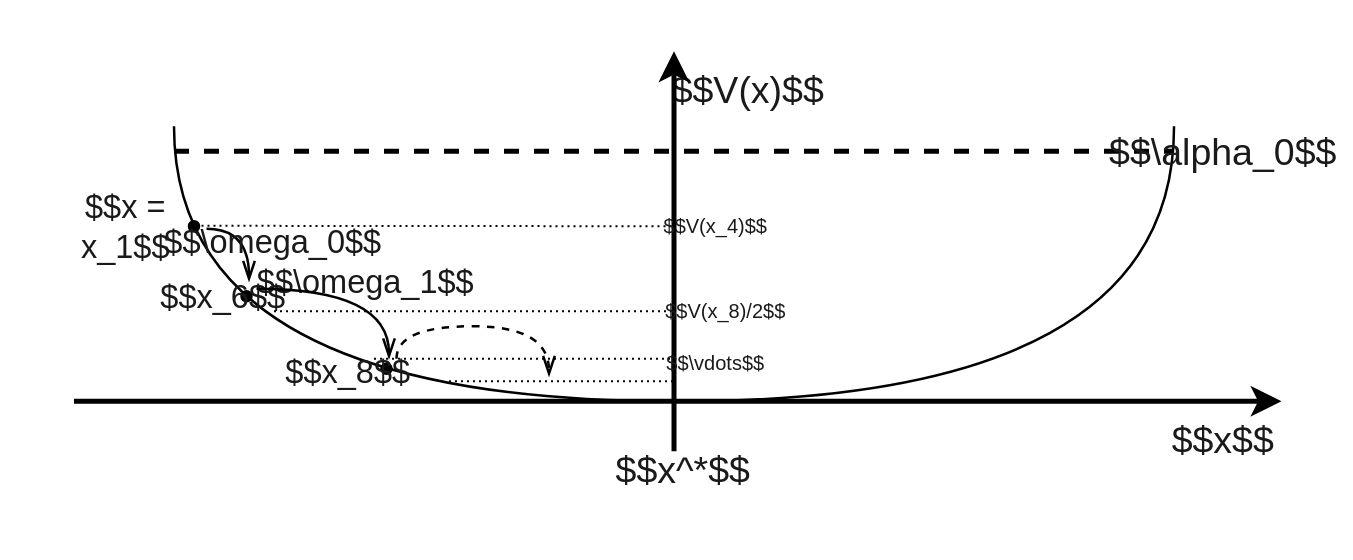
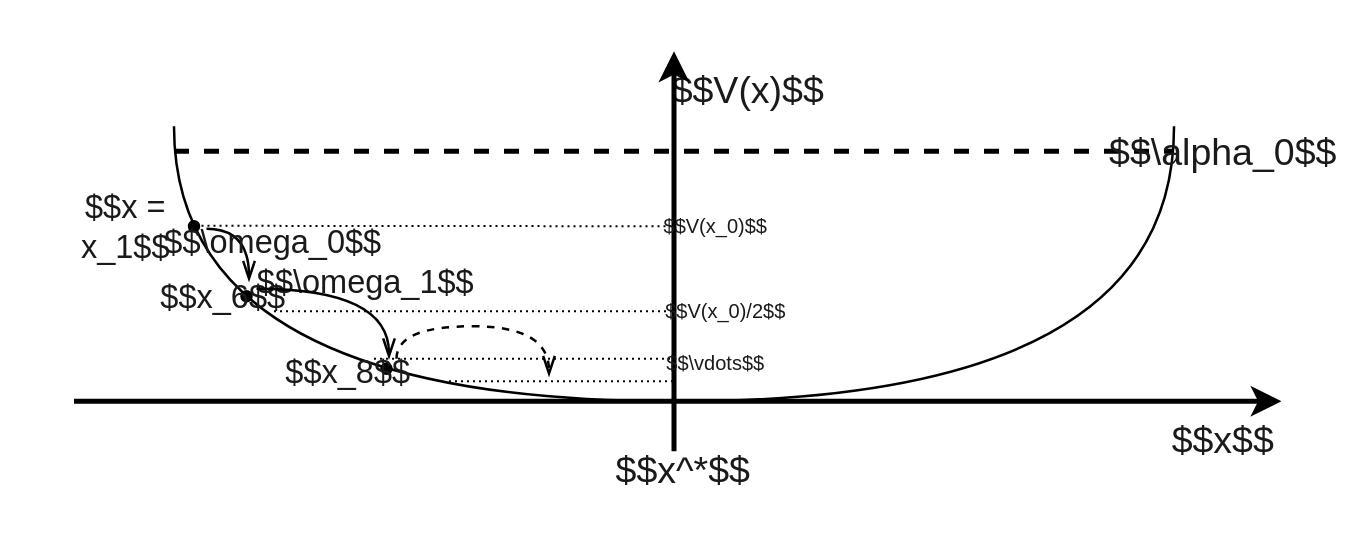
node "$$V(x_4)$$": label "$$V(x_4)$$" -> "$$V(x_0)$$"
node "$$V(x_8)/2$$": label "$$V(x_8)/2$$" -> "$$V(x_0)/2$$"
